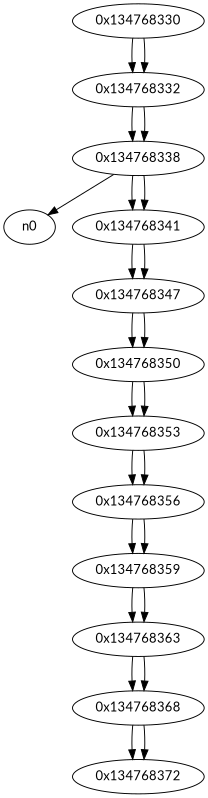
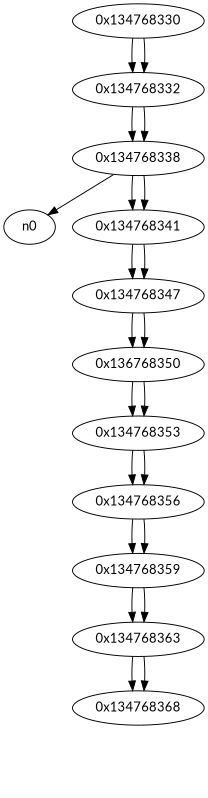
node "0x134768350": label "0x134768350" -> "0x136768350"
node "0x134768372": removed
